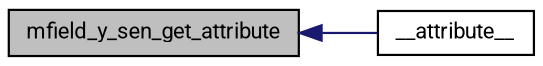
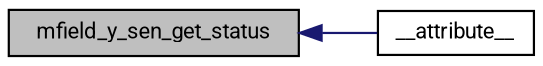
node "mfield_y_sen_get_attribute": label "mfield_y_sen_get_attribute" -> "mfield_y_sen_get_status"
